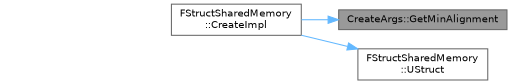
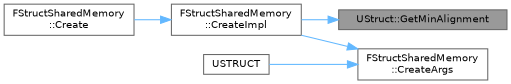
node "FStructSharedMemory ::Create": added
node "CreateArgs::GetMinAlignment": label "CreateArgs::GetMinAlignment" -> "UStruct::GetMinAlignment"
node "USTRUCT": added
node "FStructSharedMemory ::UStruct": label "FStructSharedMemory ::UStruct" -> "FStructSharedMemory ::CreateArgs"
